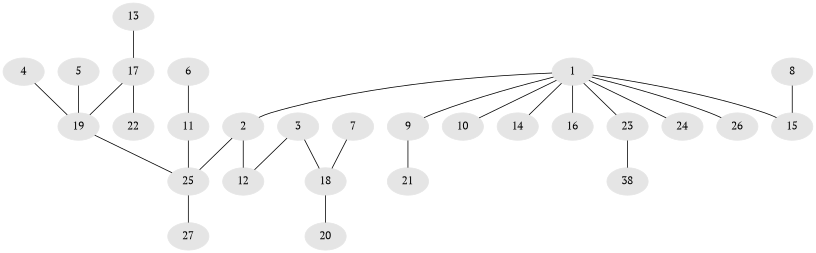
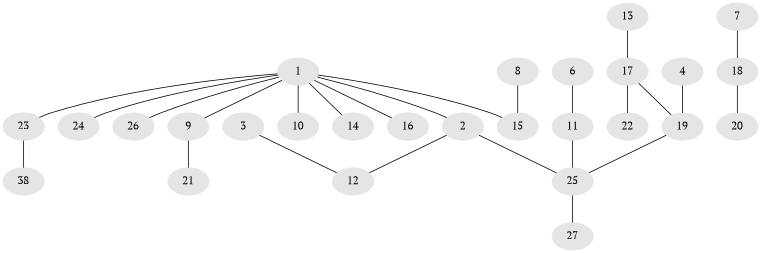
node "5": removed
edge "3" -- "18": removed
